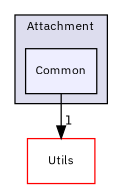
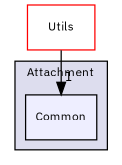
edge "Common" -> "Utils": reversed
